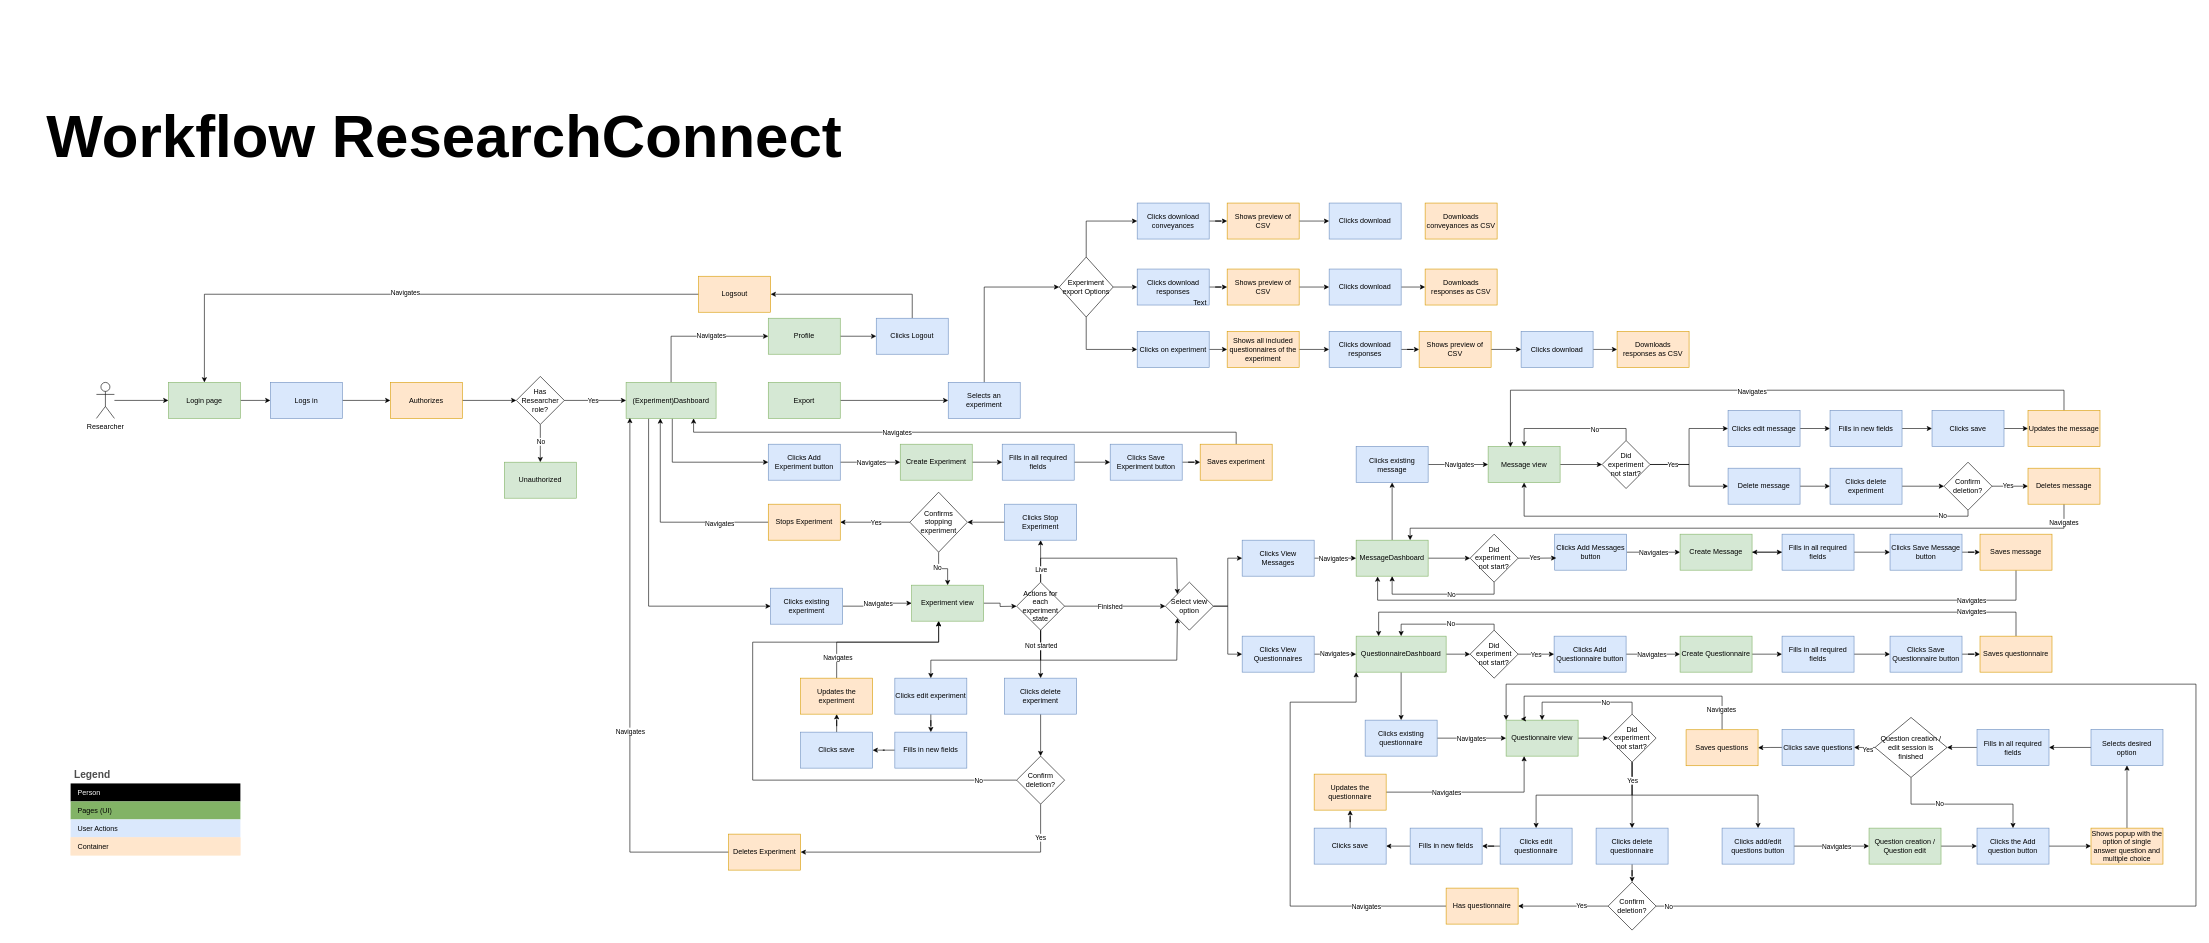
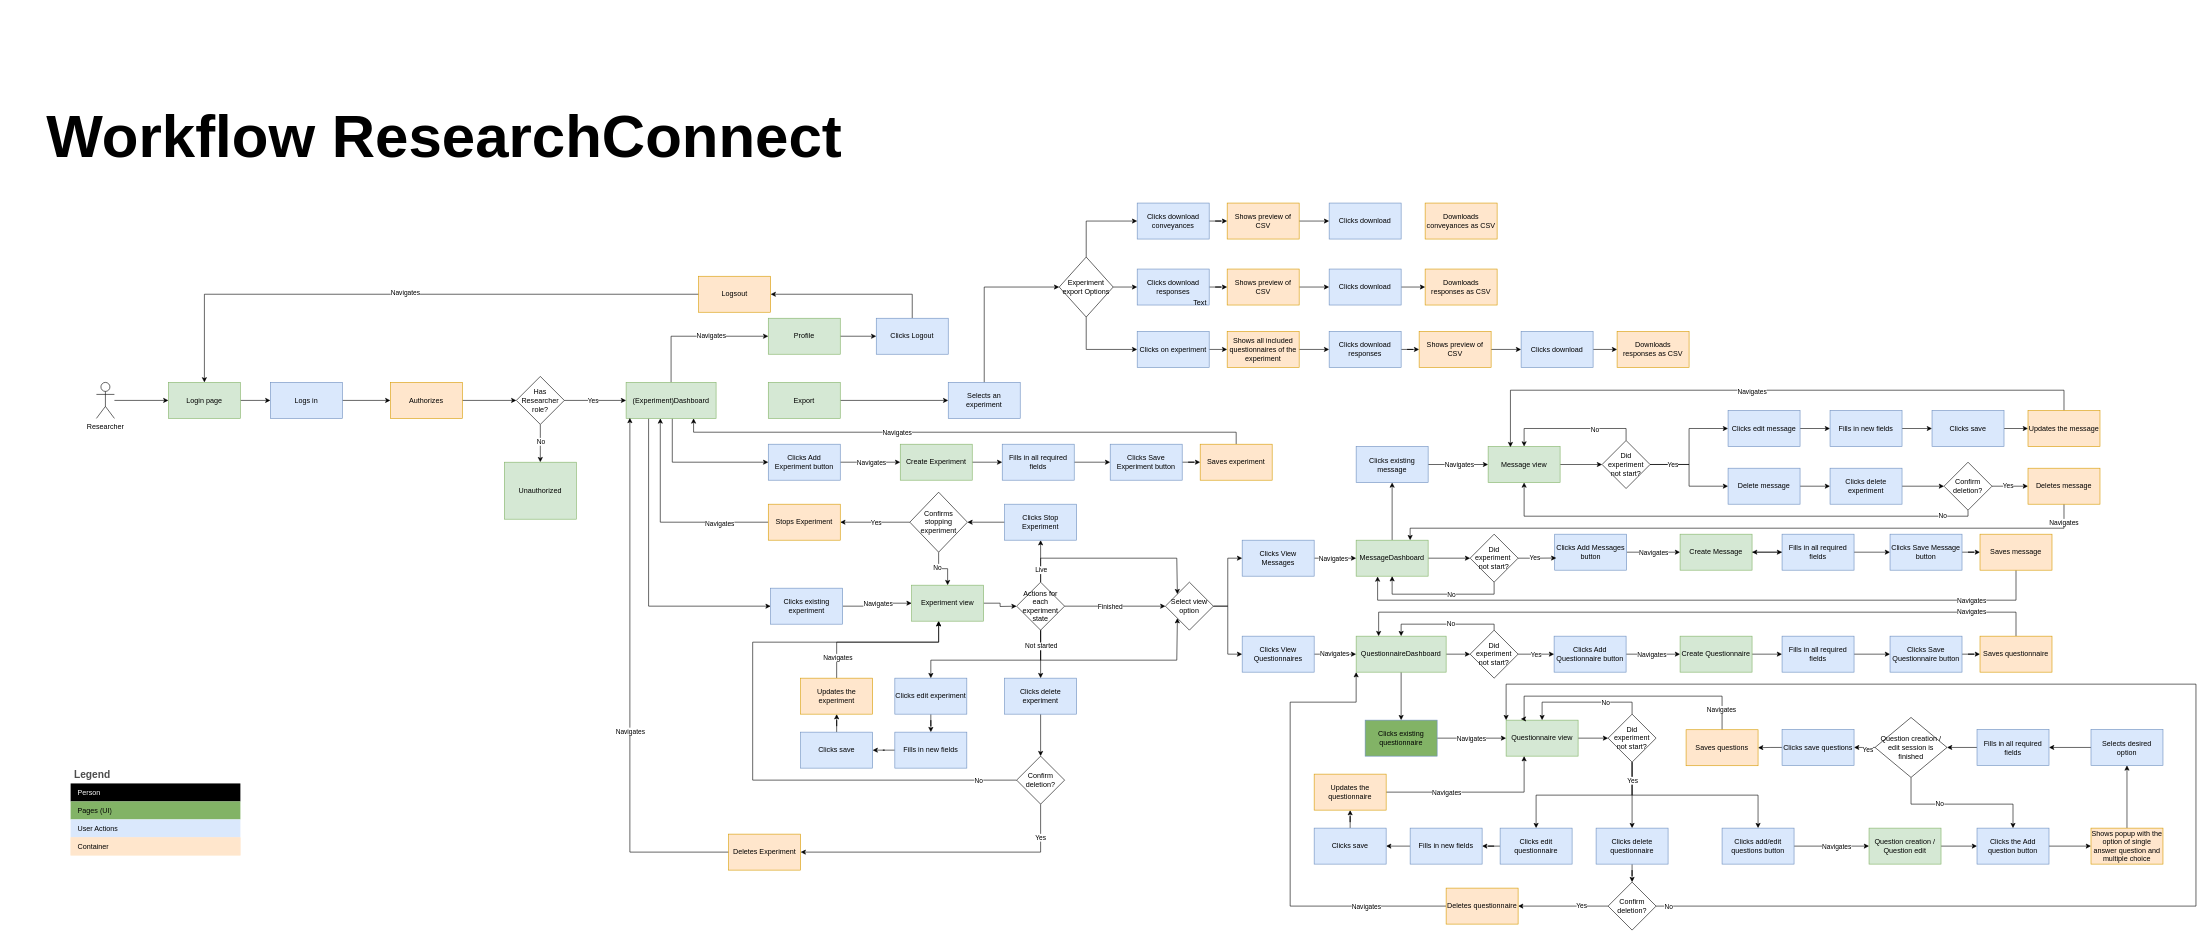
node "Unauthorized": size 72x36 -> 72x57
node "Clicks existing questionnaire": fillcolor #dae8fc -> #82b366
node "Has questionnaire": label "Has questionnaire" -> "Deletes questionnaire"
